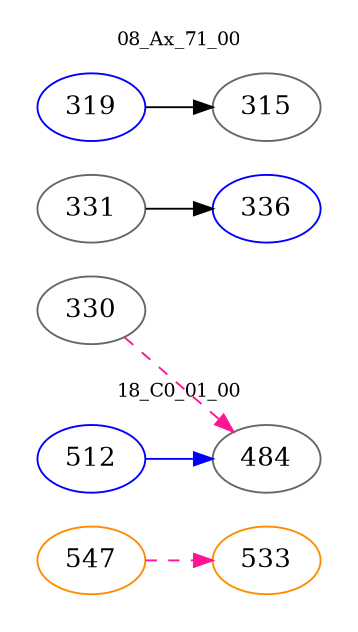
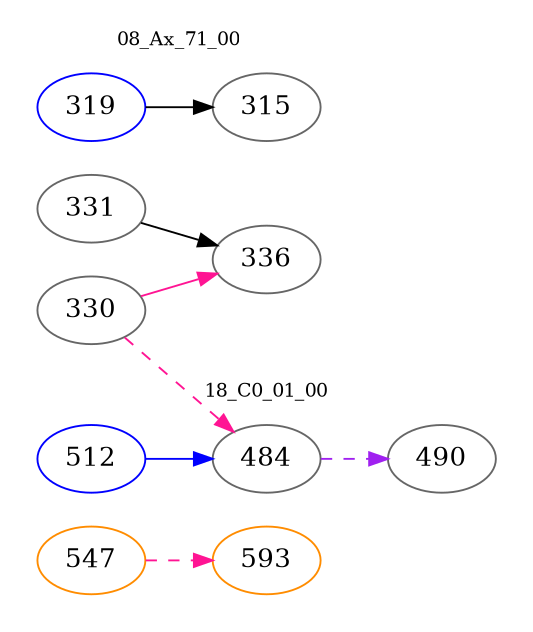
node "336": color blue -> gray40
edge "330" -> "336": added
node "490": added
node "533": label "533" -> "593"
